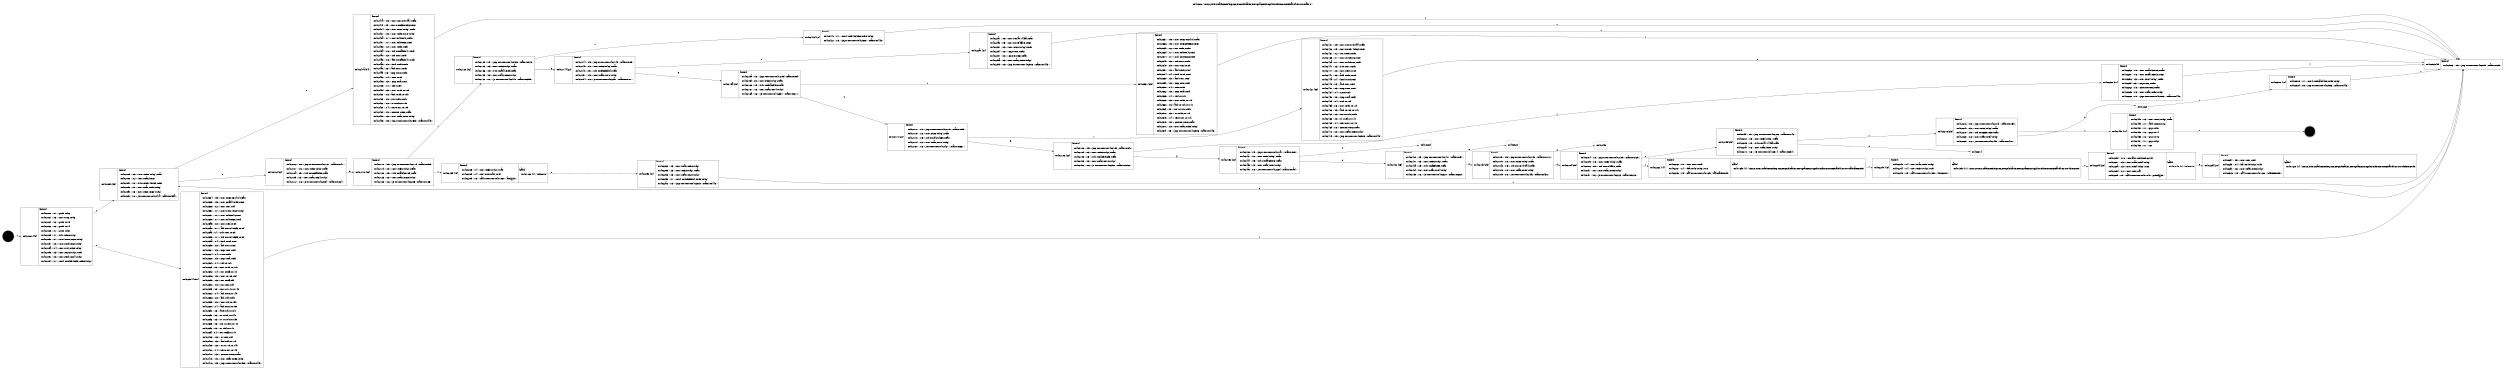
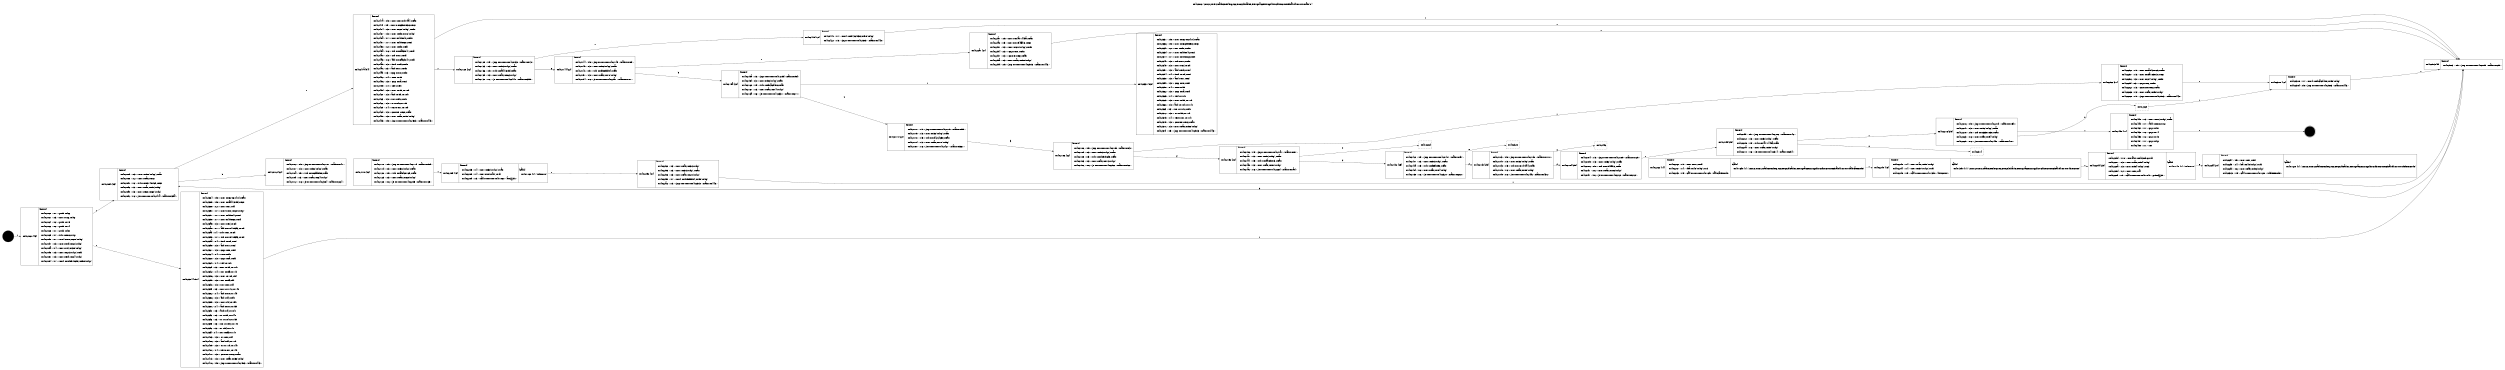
edge "0x402331 [83]" -> "0x402503 [5]": removed, label "1"
edge "0x402252 [27]" -> "0x402503 [5]": now "0x402252 [27]" -> "0x402308 [12]"
node "0x402427 [83]": removed
edge "0x402118 [22]" -> "0x40212e [22]": now "0x40247a [94]" -> "0x40212e [22]"
edge "0x4021e4 [25]" -> "0x4022c2 [14]": removed, label "1"
edge "0x402102 [22]" -> "0x402118 [22]": removed, label "8"
